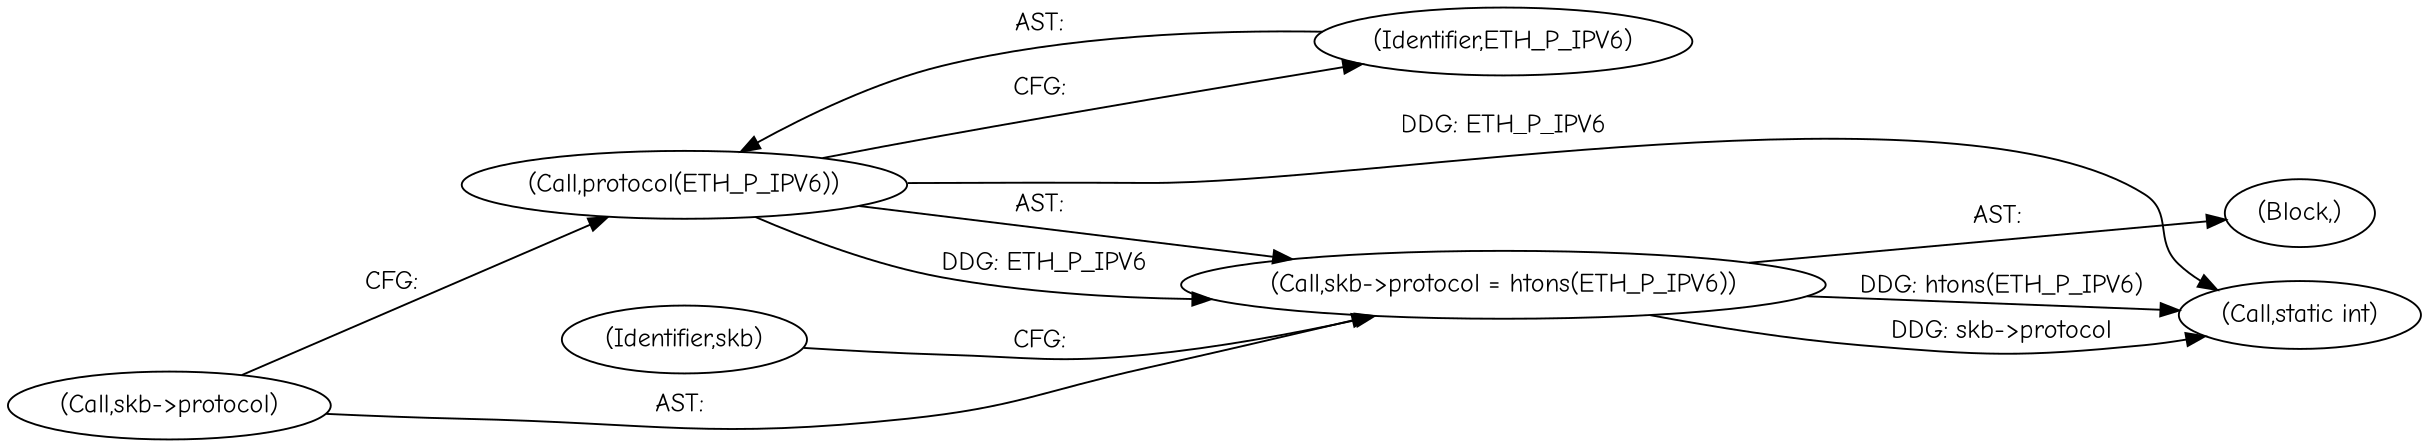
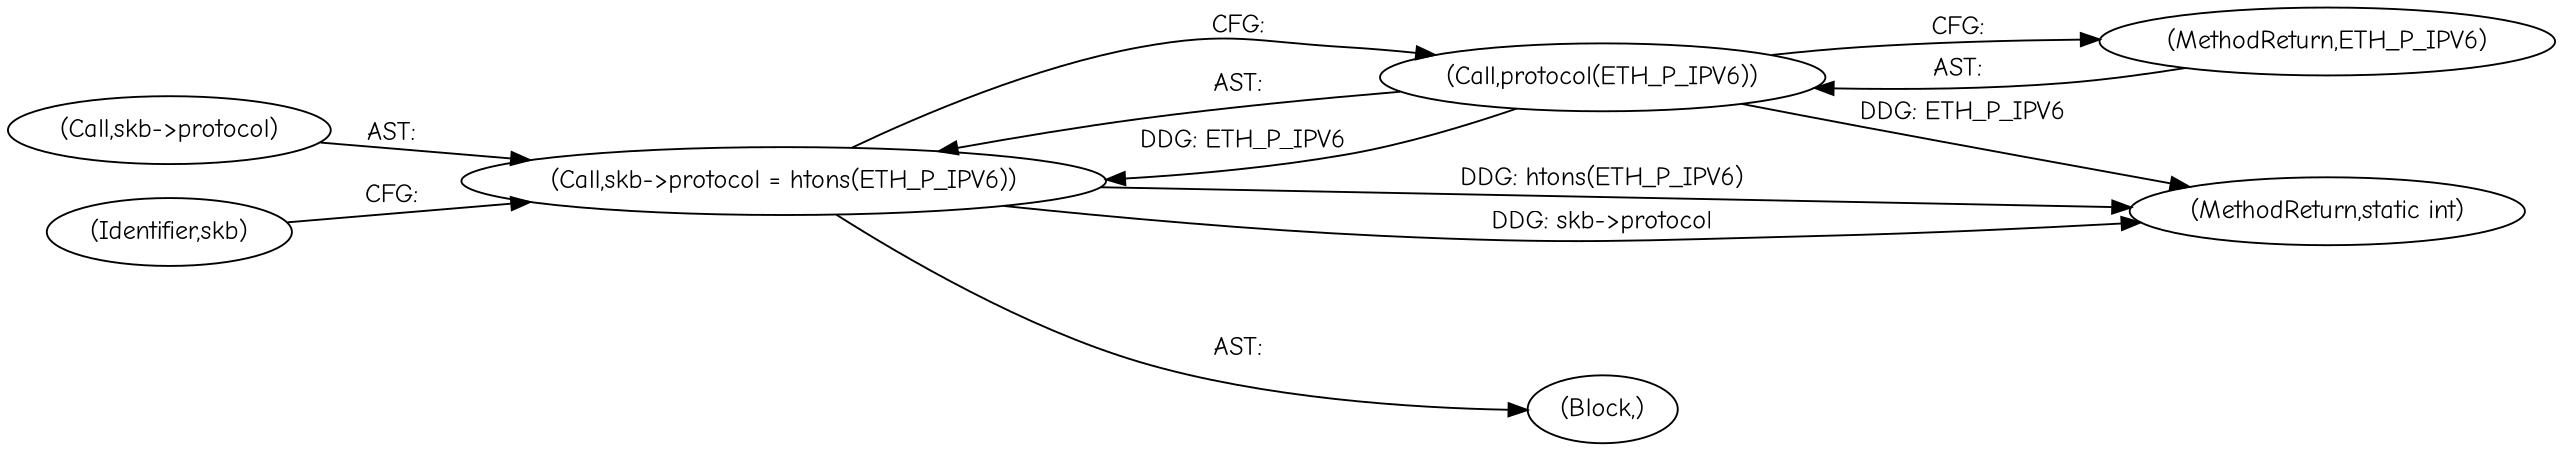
node "(Identifier,ETH_P_IPV6)": label "(Identifier,ETH_P_IPV6)" -> "(MethodReturn,ETH_P_IPV6)"
edge "(Call,skb->protocol)" -> "(Call,protocol(ETH_P_IPV6))": now "(Call,skb->protocol = htons(ETH_P_IPV6))" -> "(Call,protocol(ETH_P_IPV6))"
node "(Call,static int)": label "(Call,static int)" -> "(MethodReturn,static int)"
